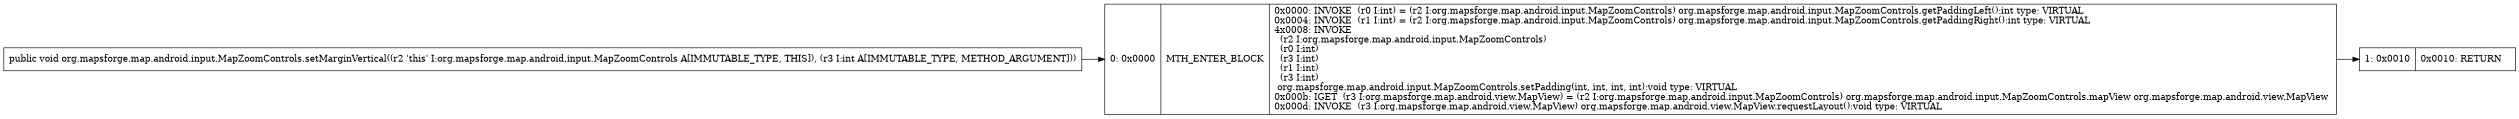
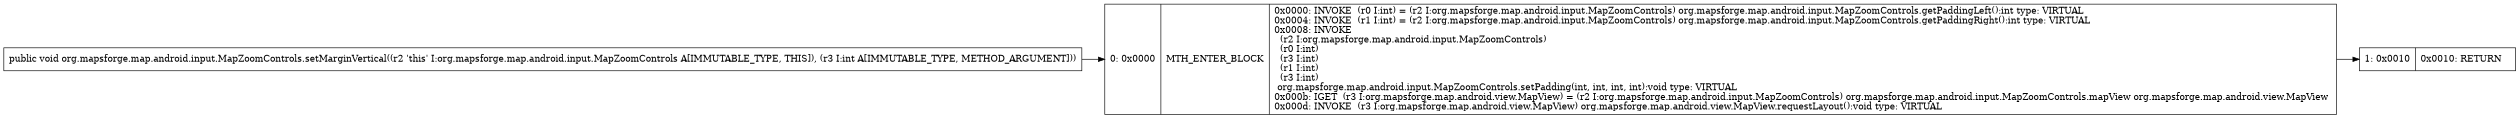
node "0: 0x0000": text "4x0008: INVOKE" -> "0x0008: INVOKE"
